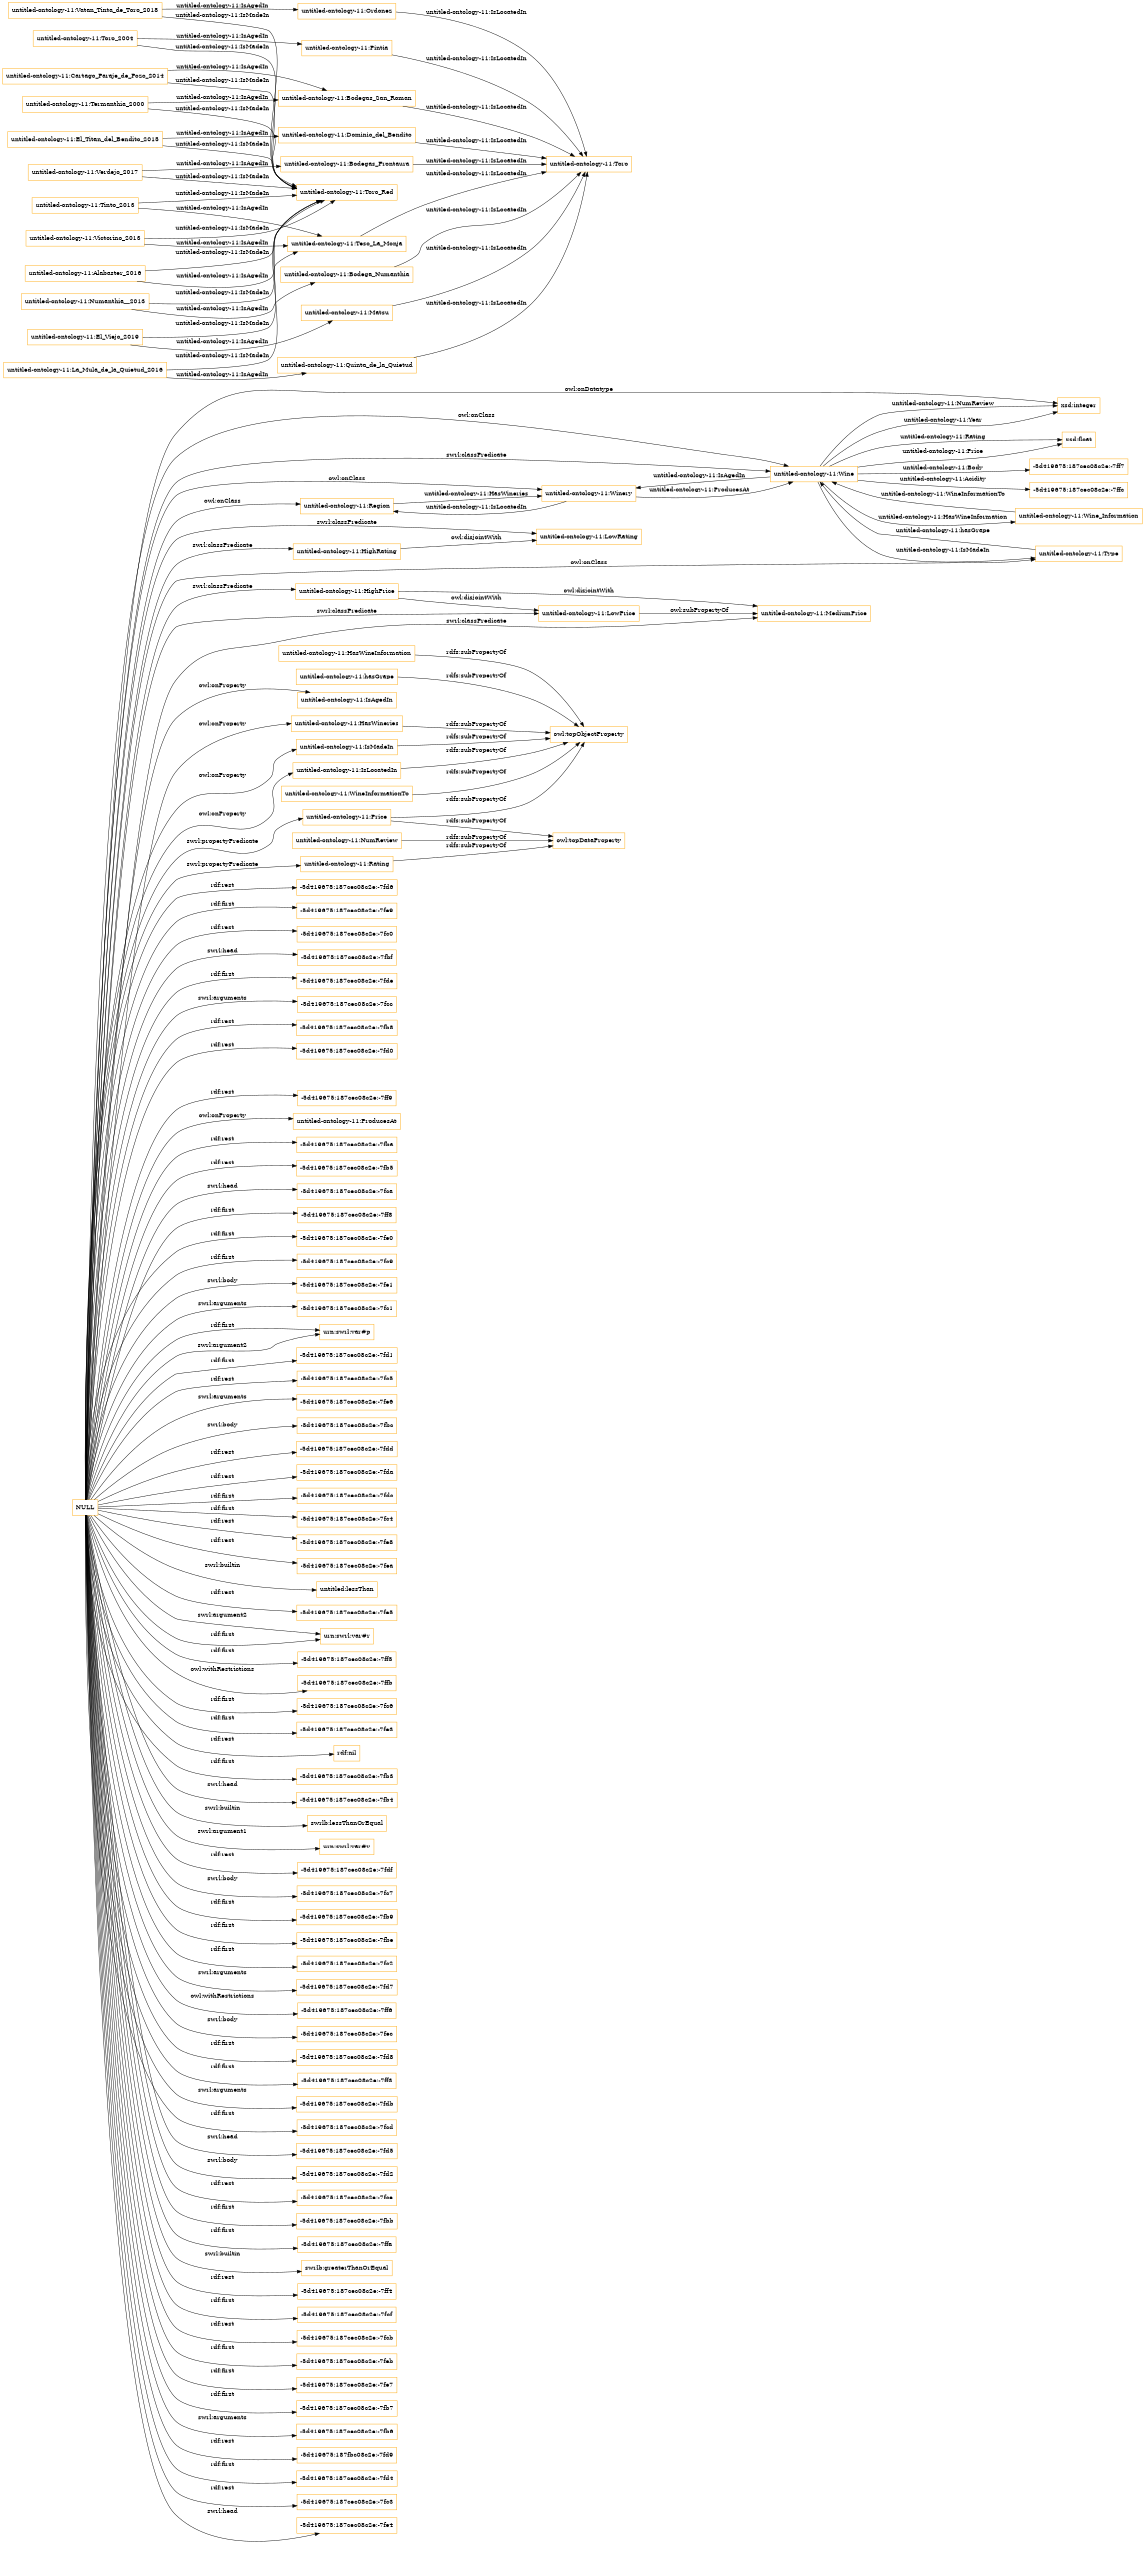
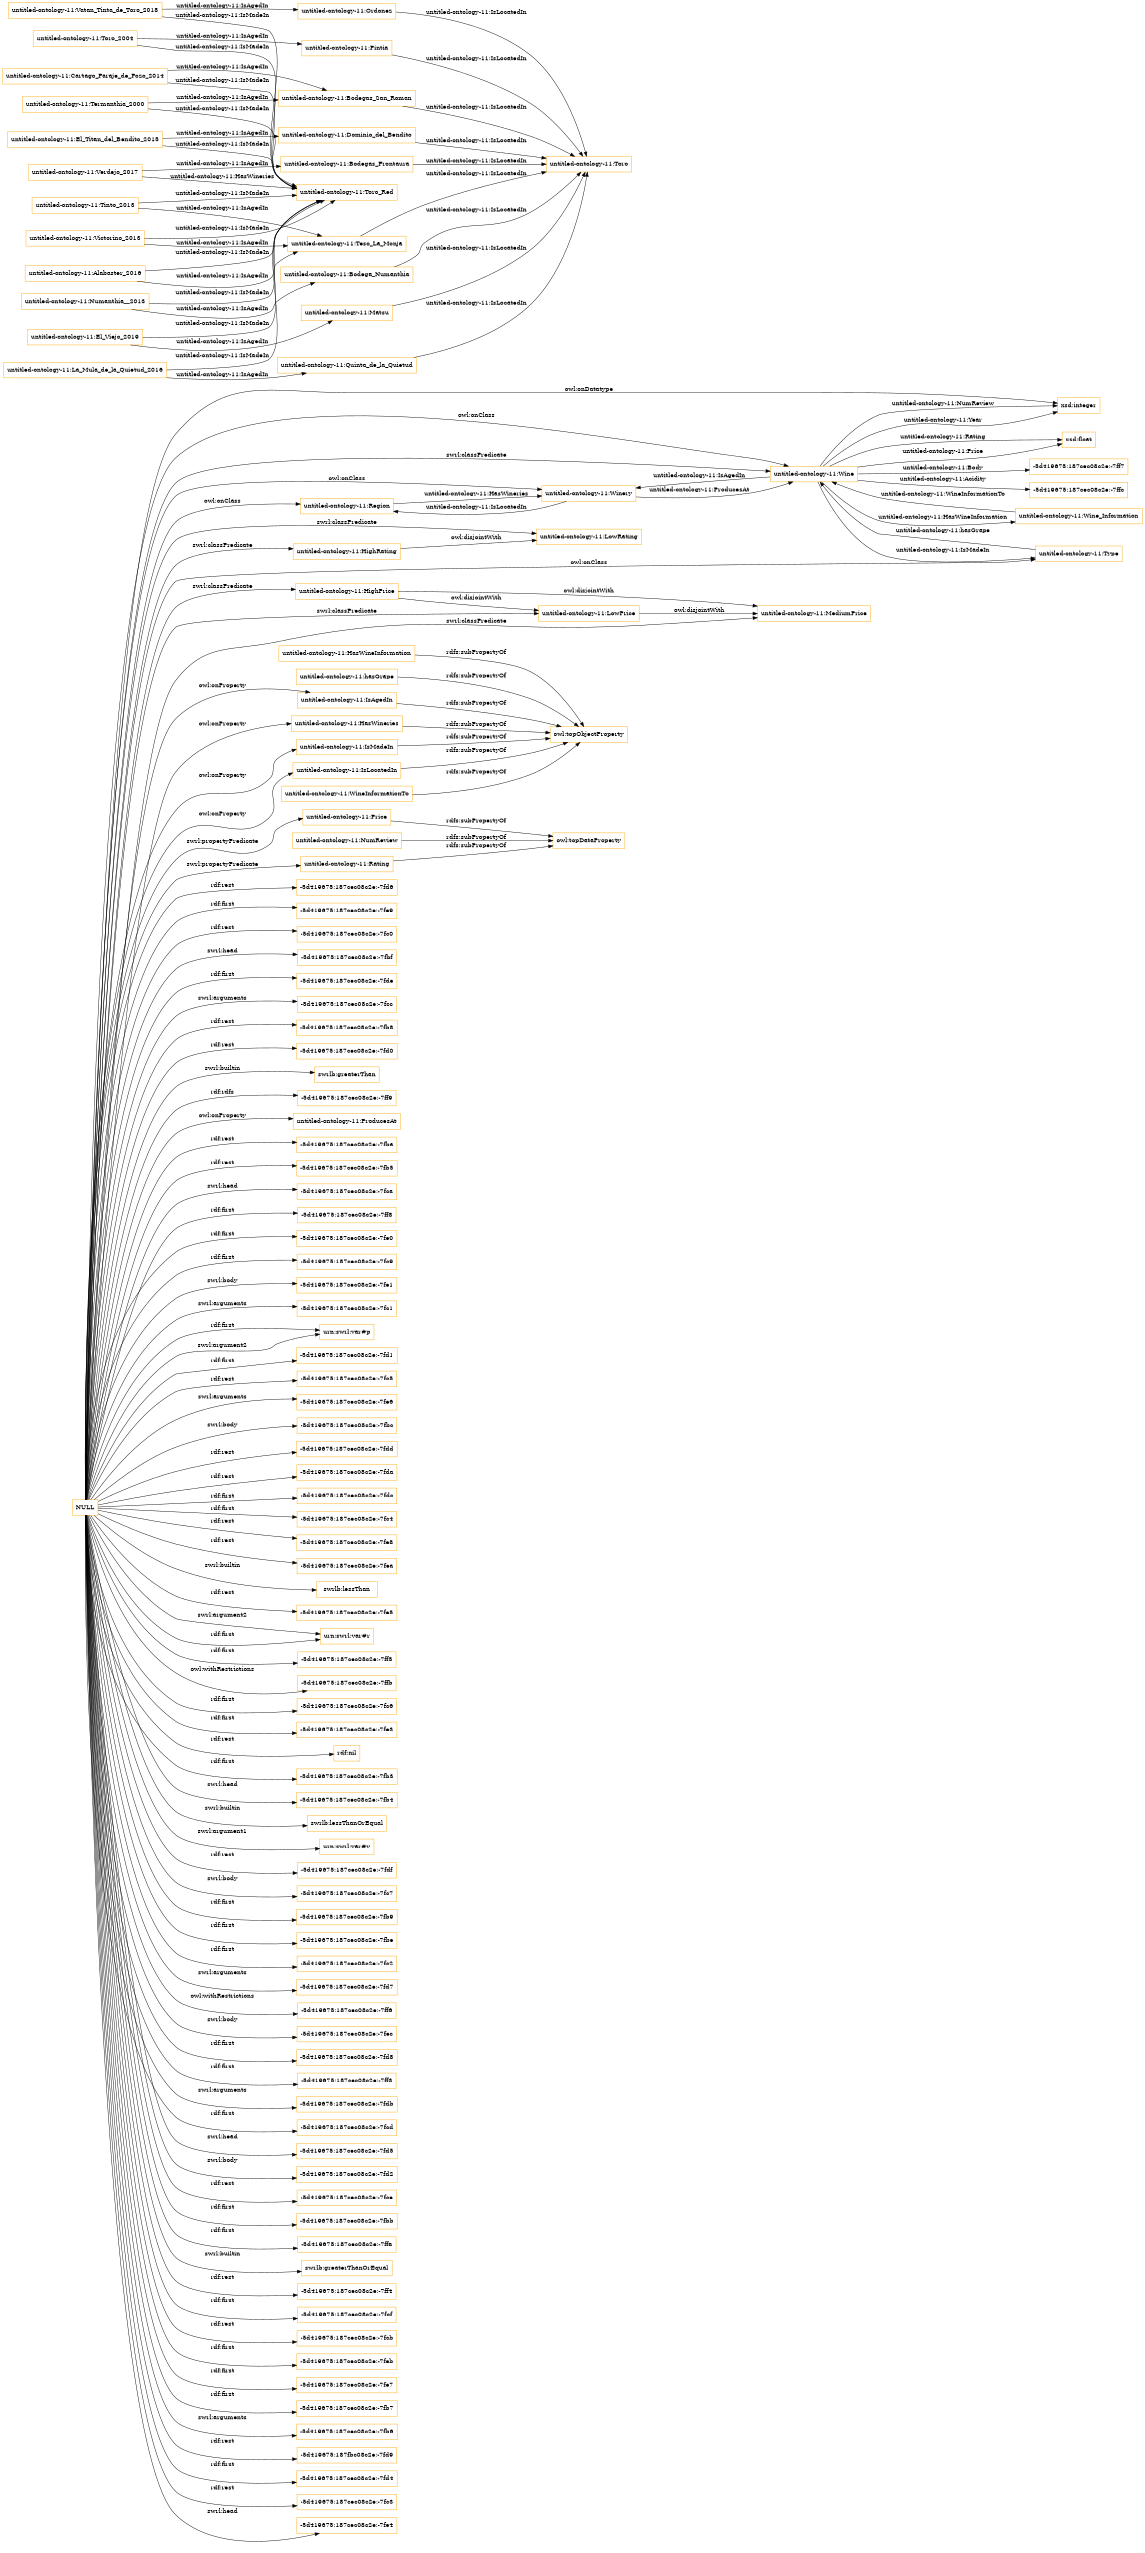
edge "untitled-ontology-11:Verdejo_2017" -> "untitled-ontology-11:Toro_Red": label "untitled-ontology-11:IsMadeIn" -> "untitled-ontology-11:HasWineries"
edge "untitled-ontology-11:LowPrice" -> "untitled-ontology-11:MediumPrice": label "owl:subPropertyOf" -> "owl:disjointWith"
edge "untitled-ontology-11:Price" -> "owl:topObjectProperty": now "untitled-ontology-11:IsAgedIn" -> "owl:topObjectProperty"
node "swrlb:greaterThan": added
edge "NULL" -> "-5d419675:187cec08c2e:-7ff9": label "rdf:rest" -> "rdf:rdfs"
node "untitled:lessThan": label "untitled:lessThan" -> "swrlb:lessThan"
